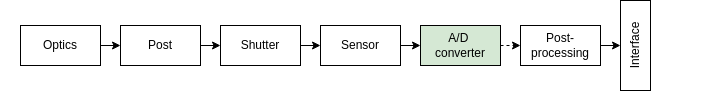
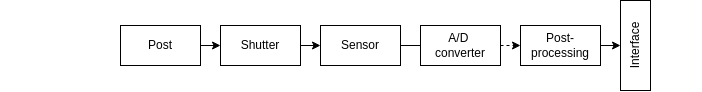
node "Optics": removed
edge "Optics" -> "Post": removed
edge "Sensor" -> "A/D converter": arrowhead classic -> none
node "A/D converter": fillcolor #d5e8d4 -> #ffffff
